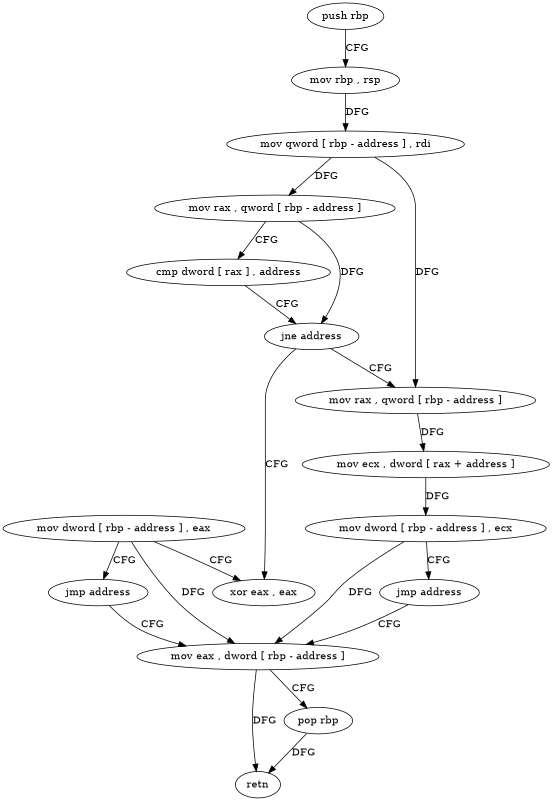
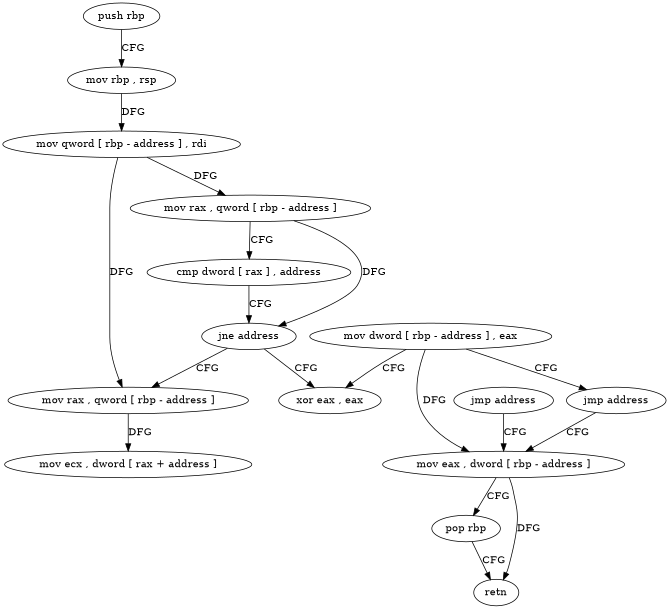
node "mov dword [ rbp - address ] , ecx": removed
edge "pop rbp" -> "retn": label "DFG" -> "CFG"
